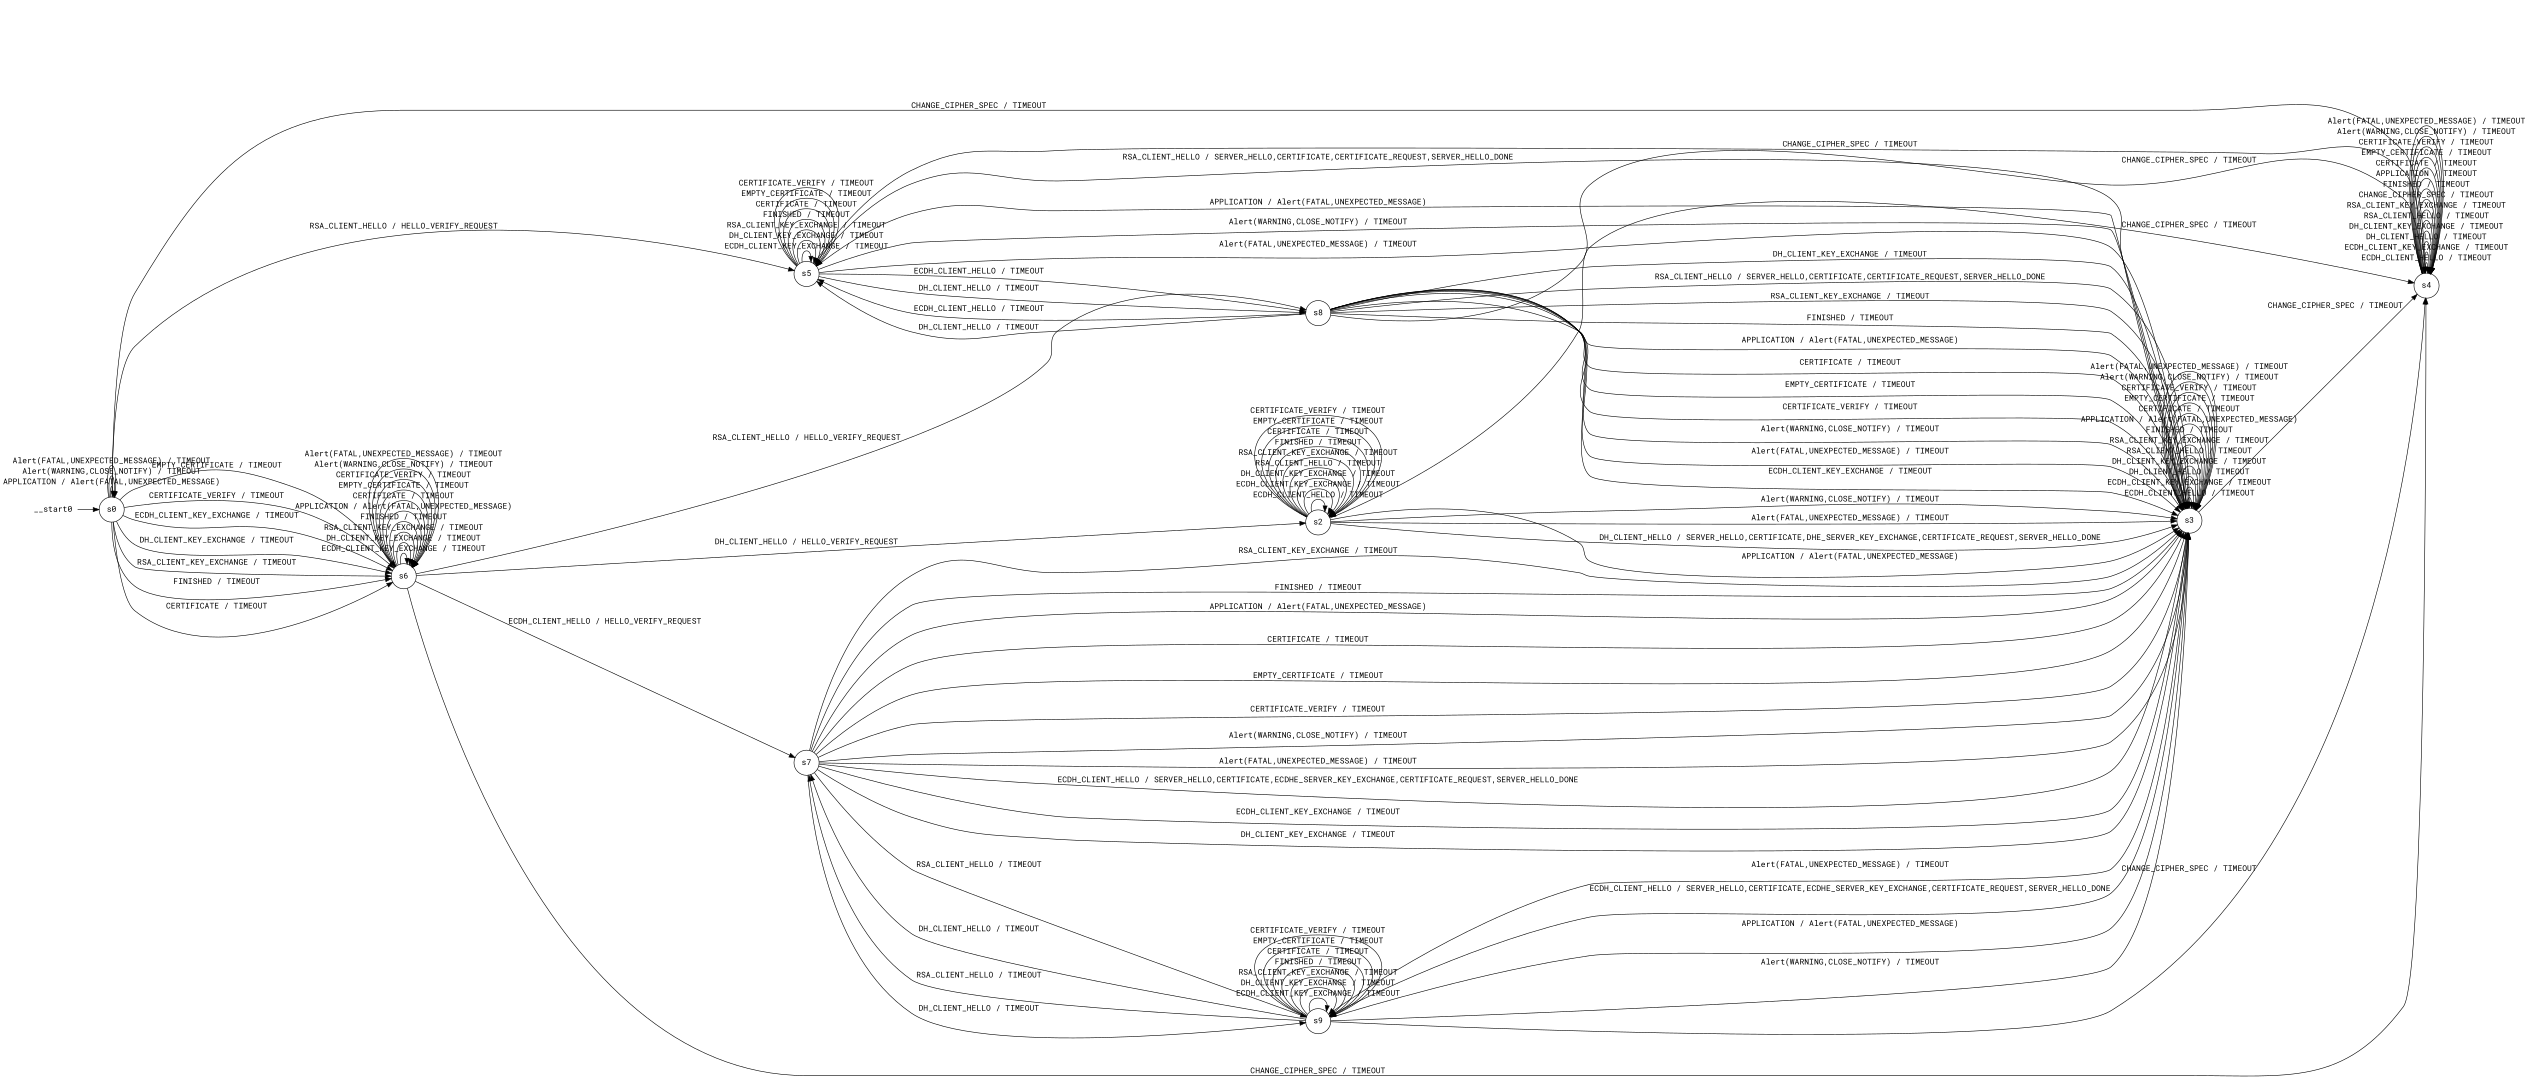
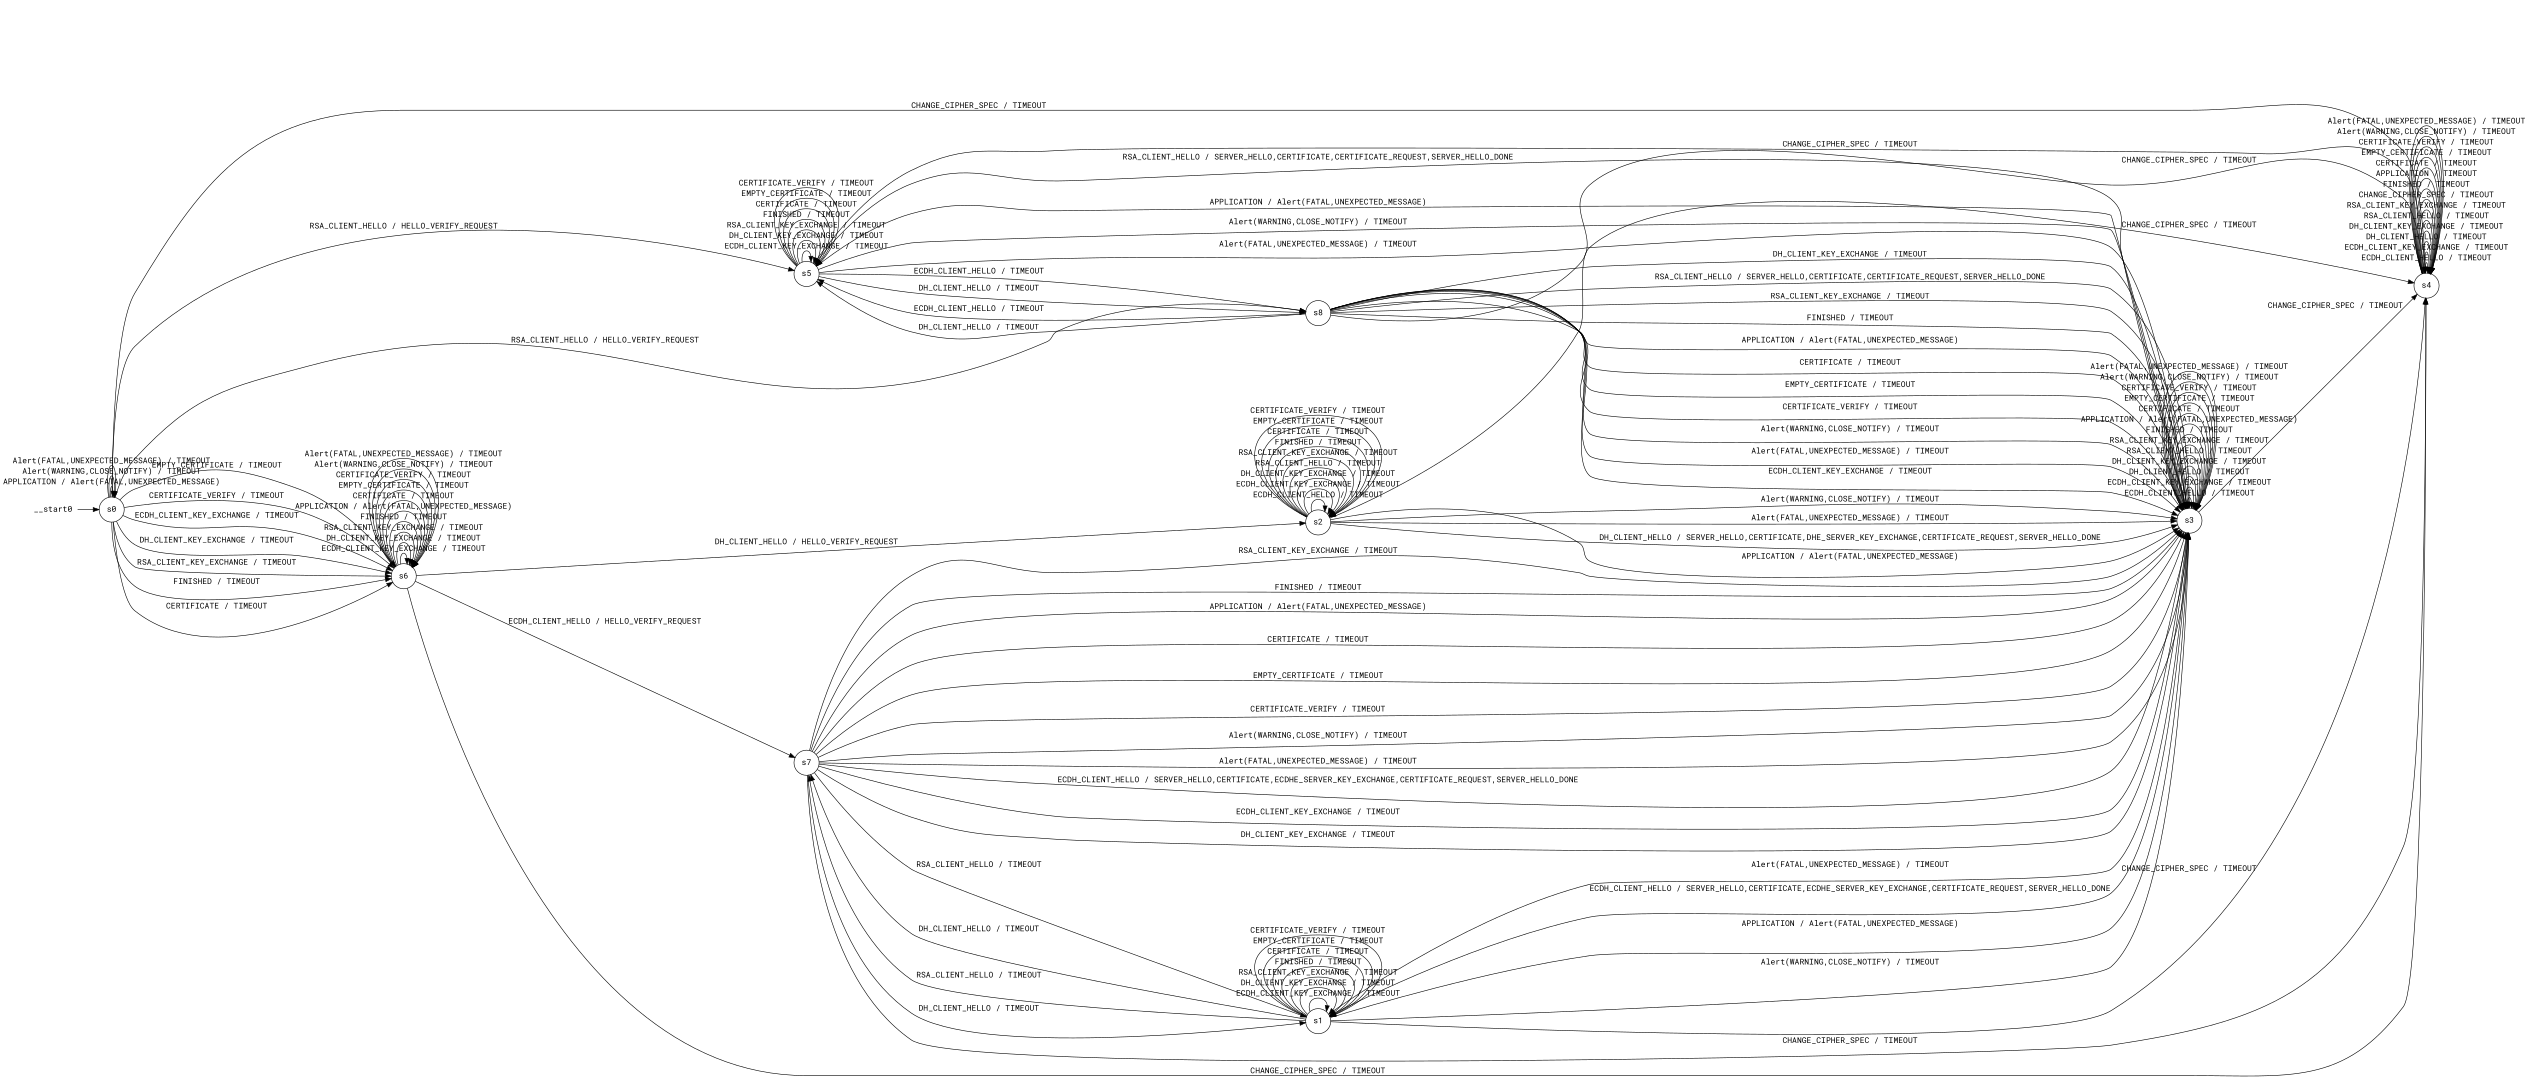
edge "s6" -> "s8": now "s0" -> "s8"
node "s9": label "s9" -> "s1"
edge "s7" -> "s4": added, label "CHANGE_CIPHER_SPEC / TIMEOUT"
